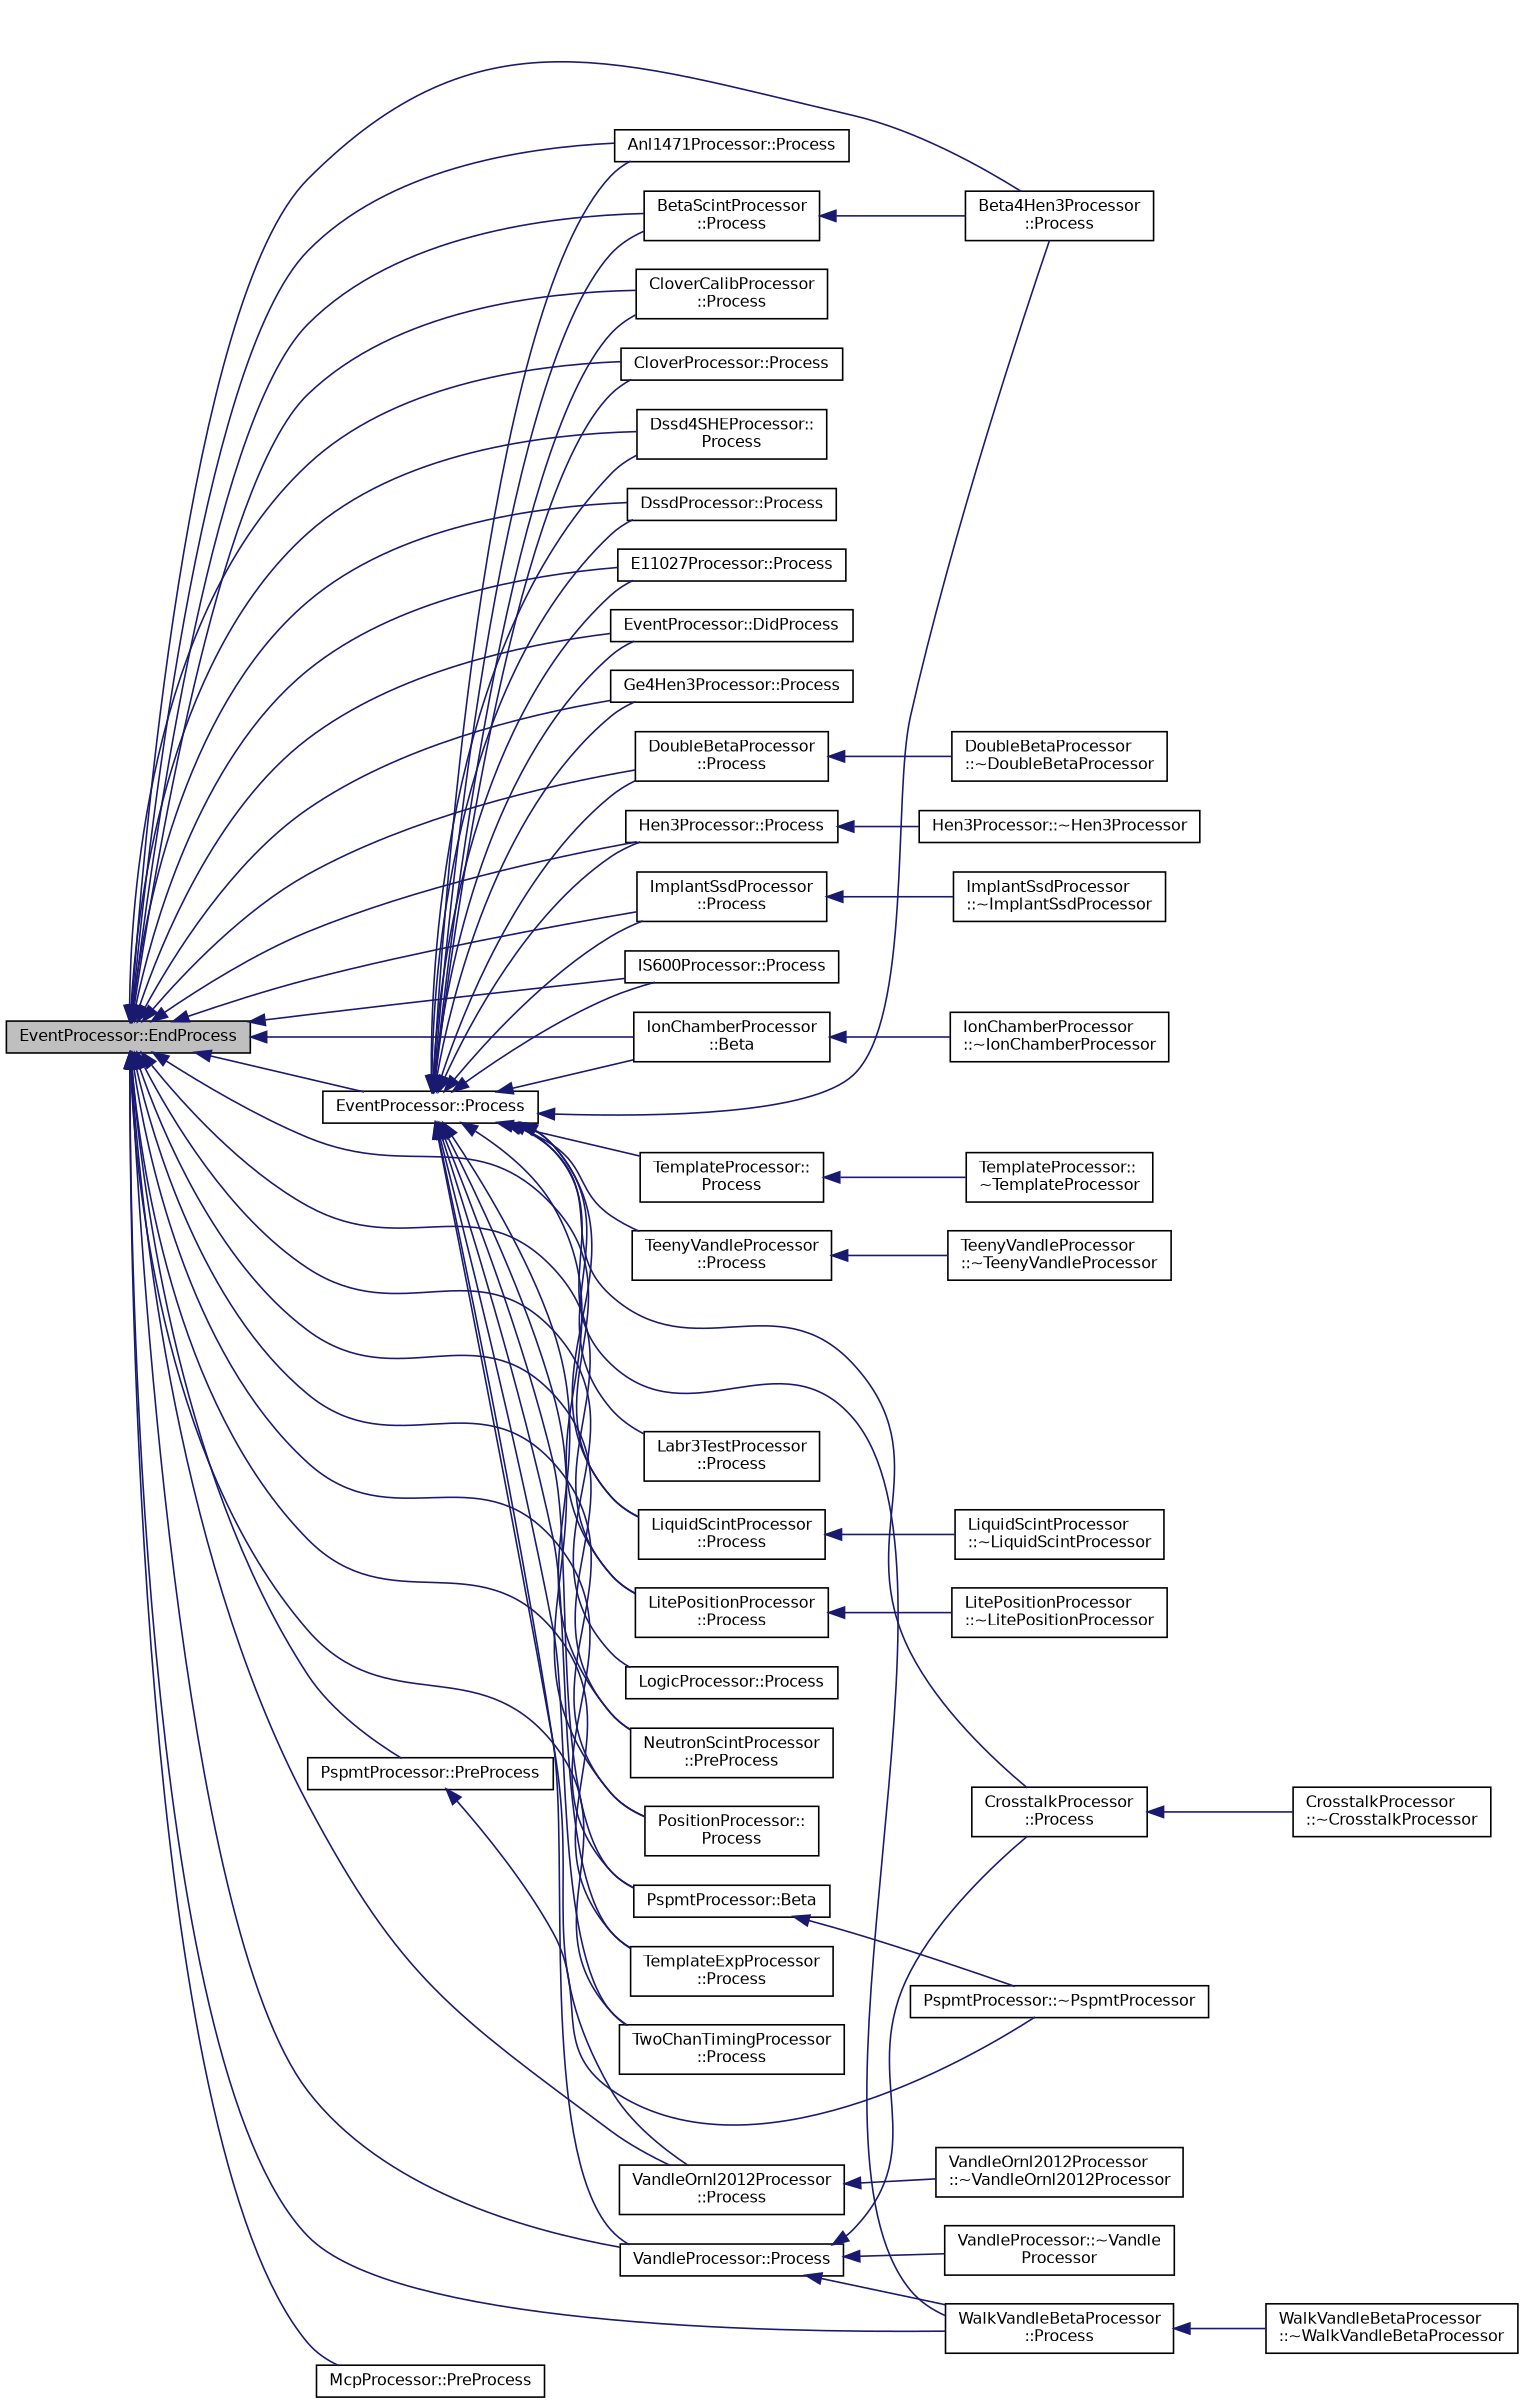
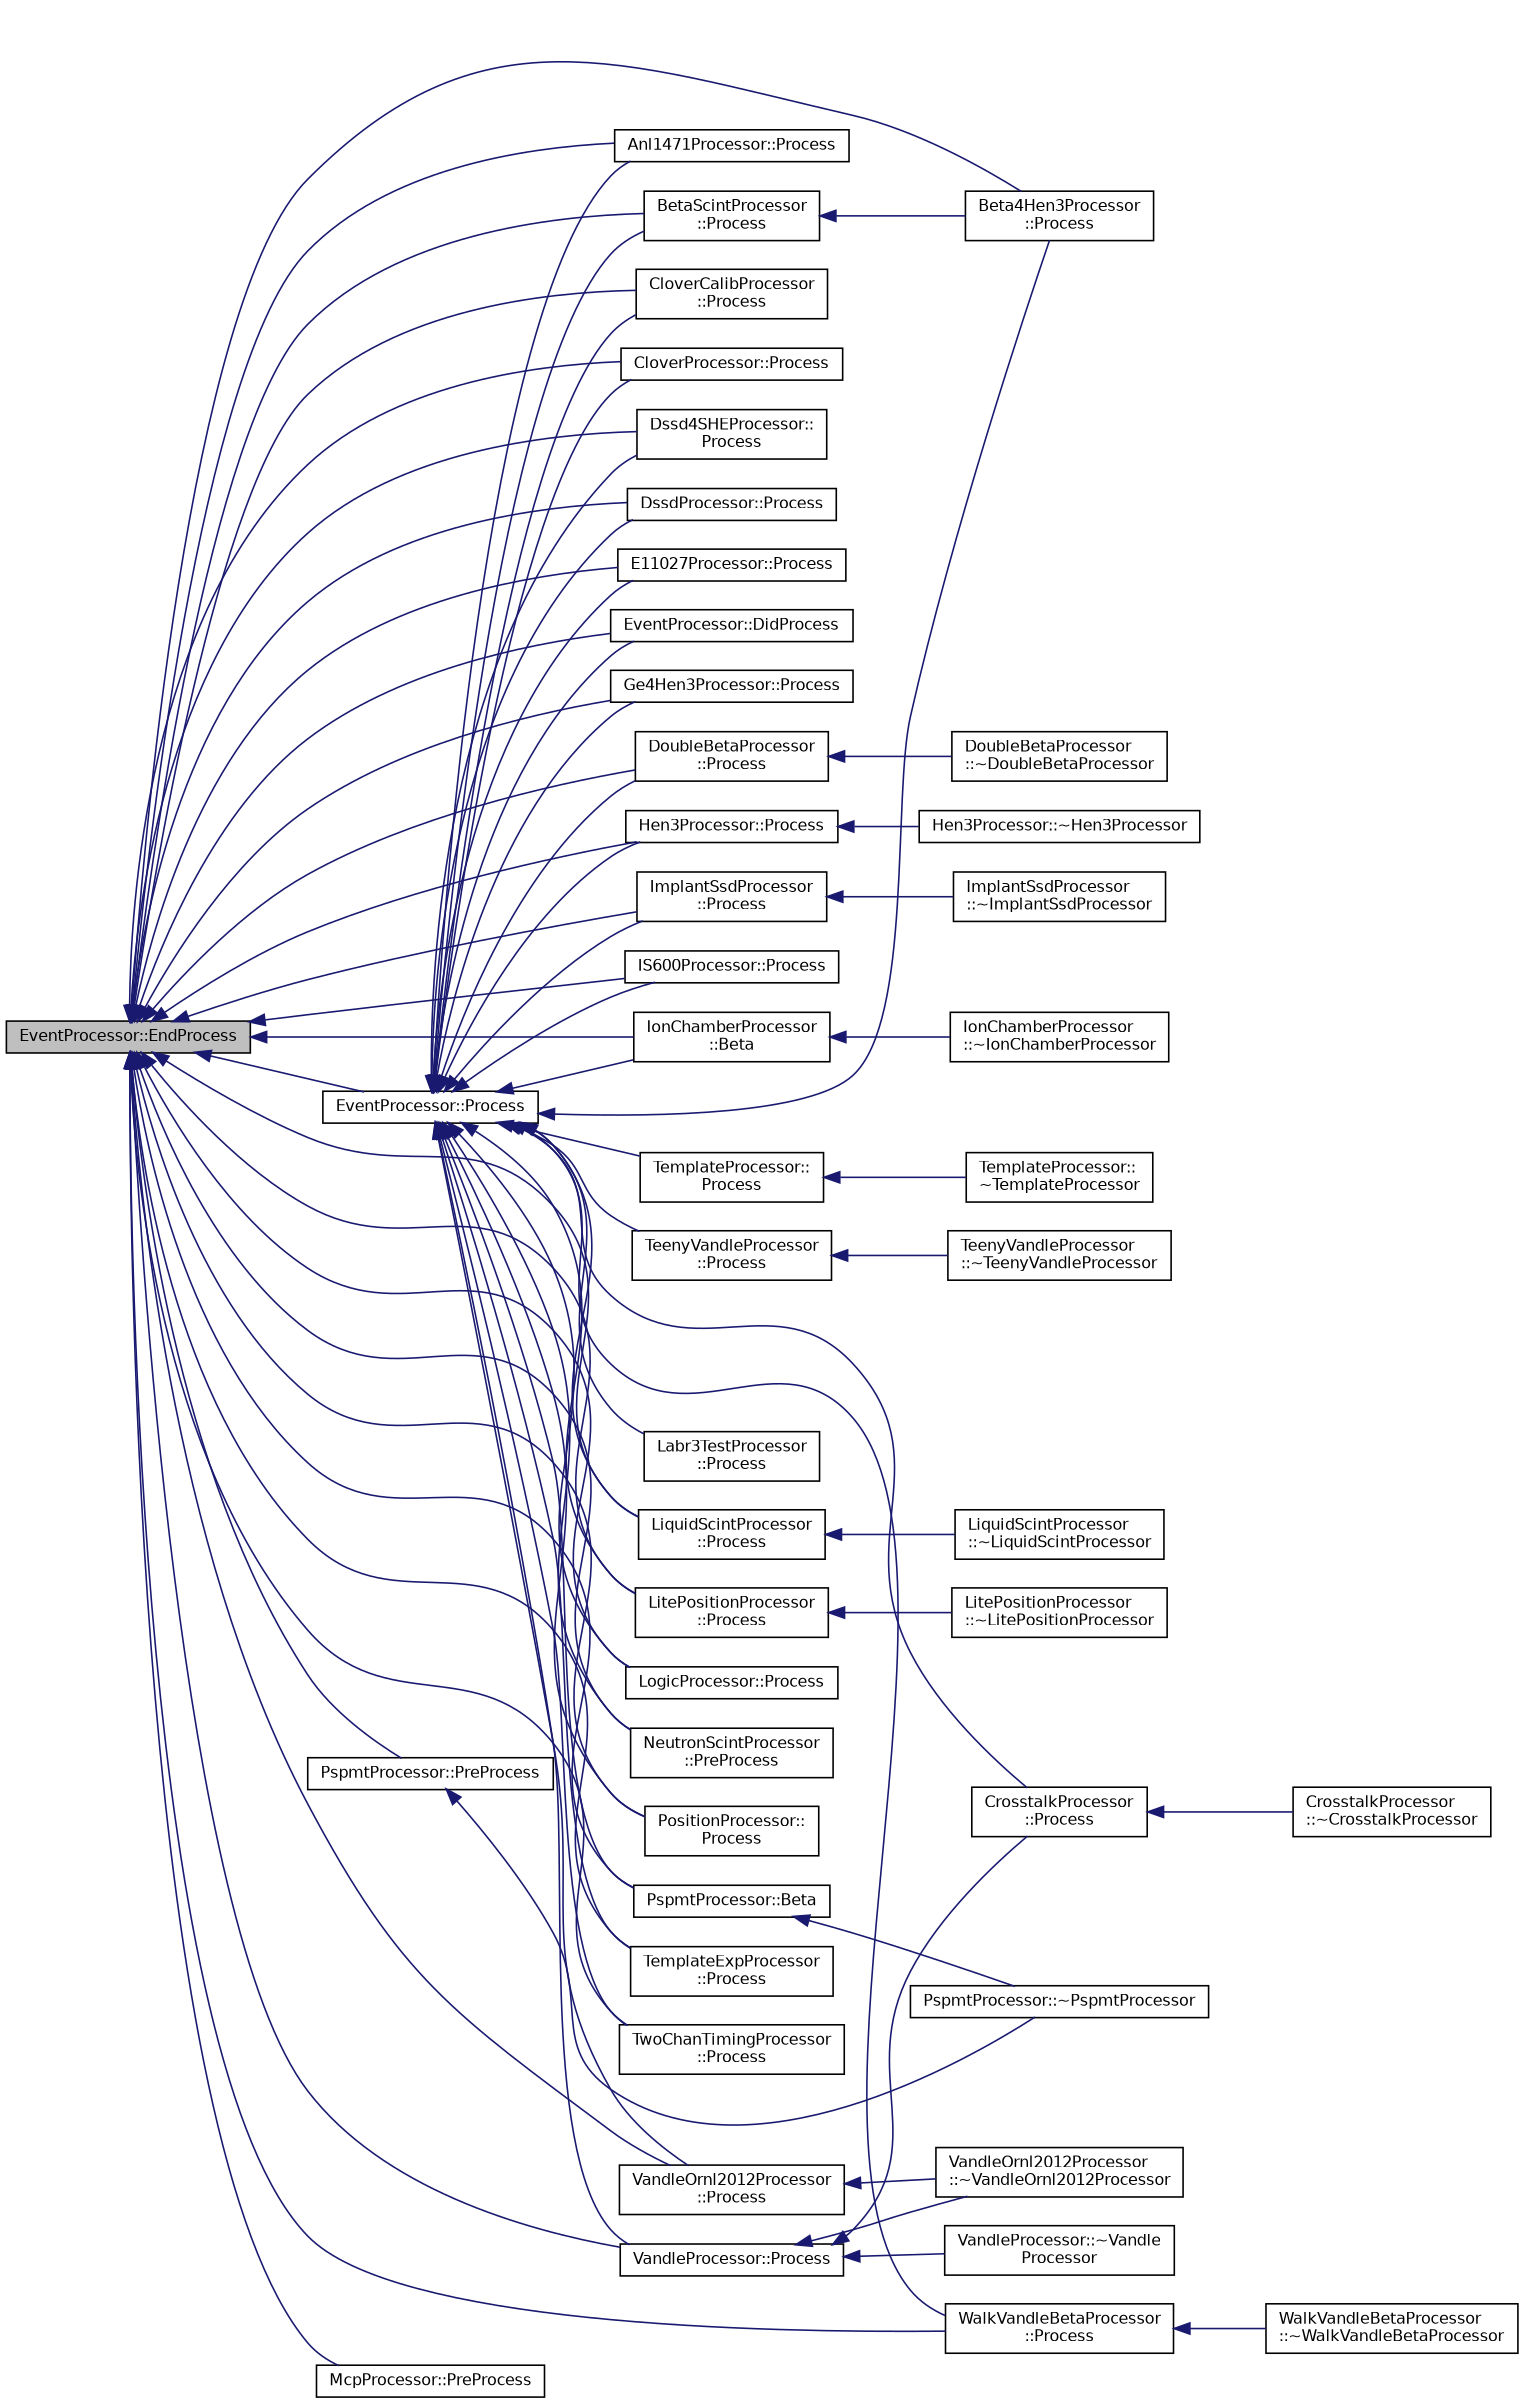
edge "LogicProcessor::Process" -> "EventProcessor::Process": added
edge "WalkVandleBetaProcessor ::Process" -> "VandleProcessor::Process": now "VandleOrnl2012Processor ::~VandleOrnl2012Processor" -> "VandleProcessor::Process"
